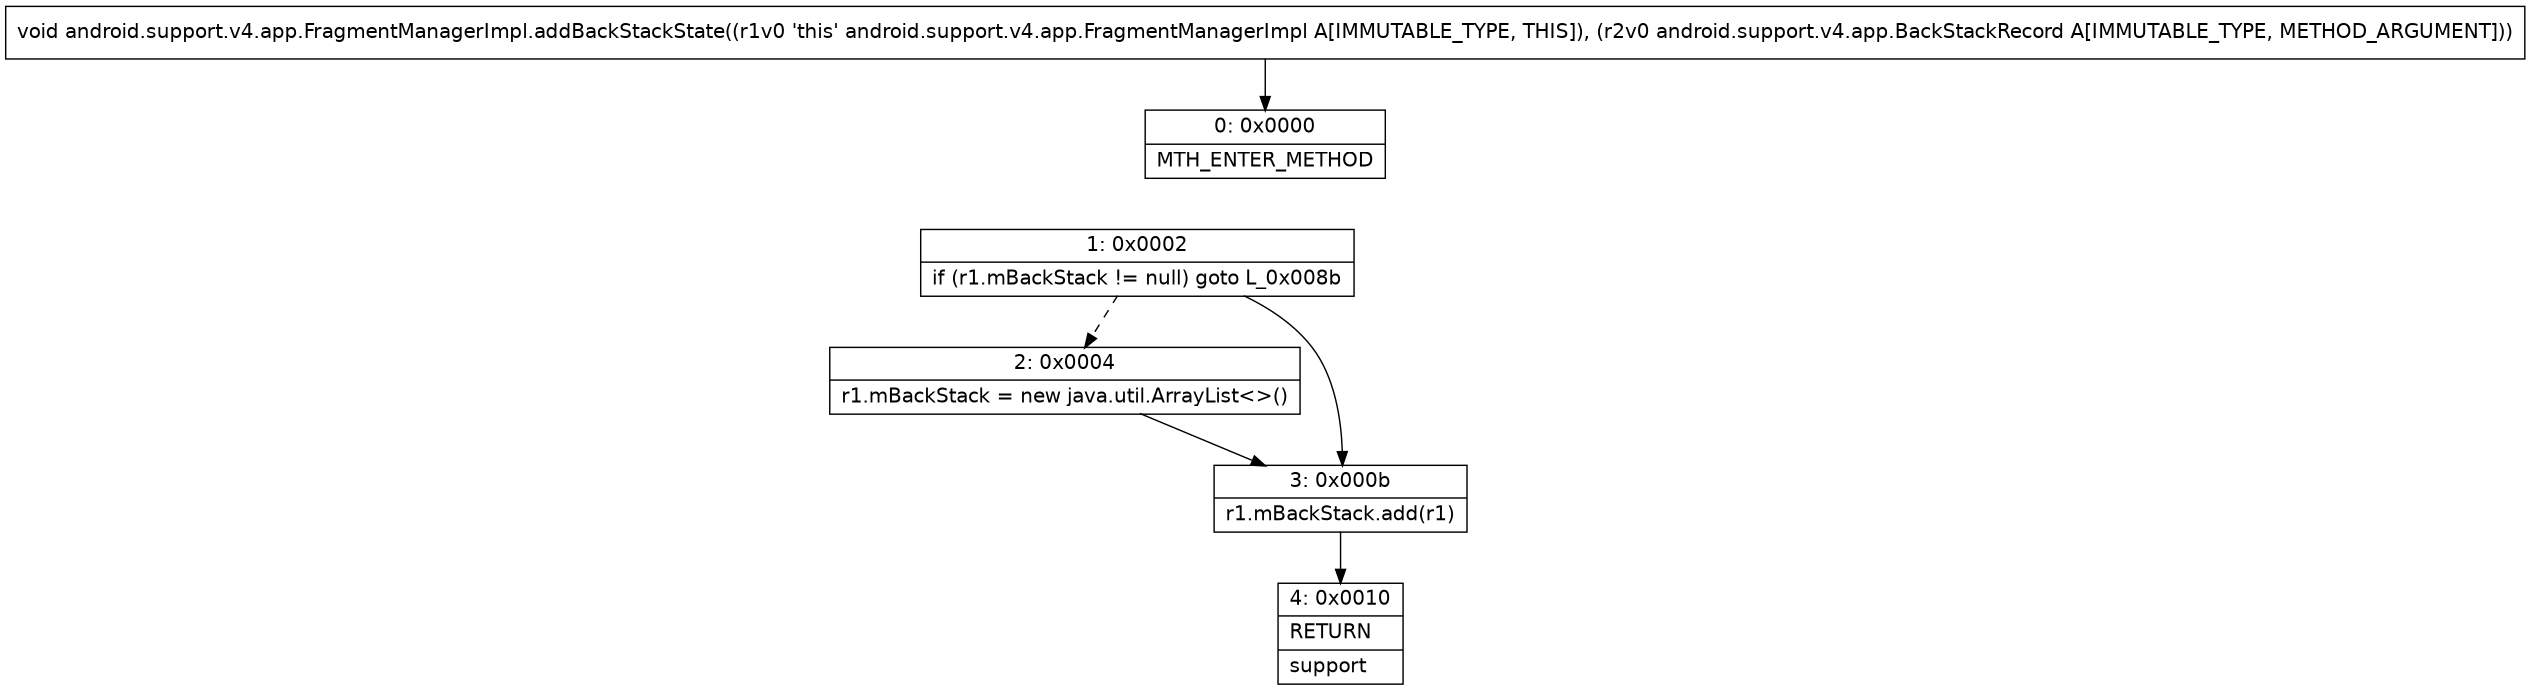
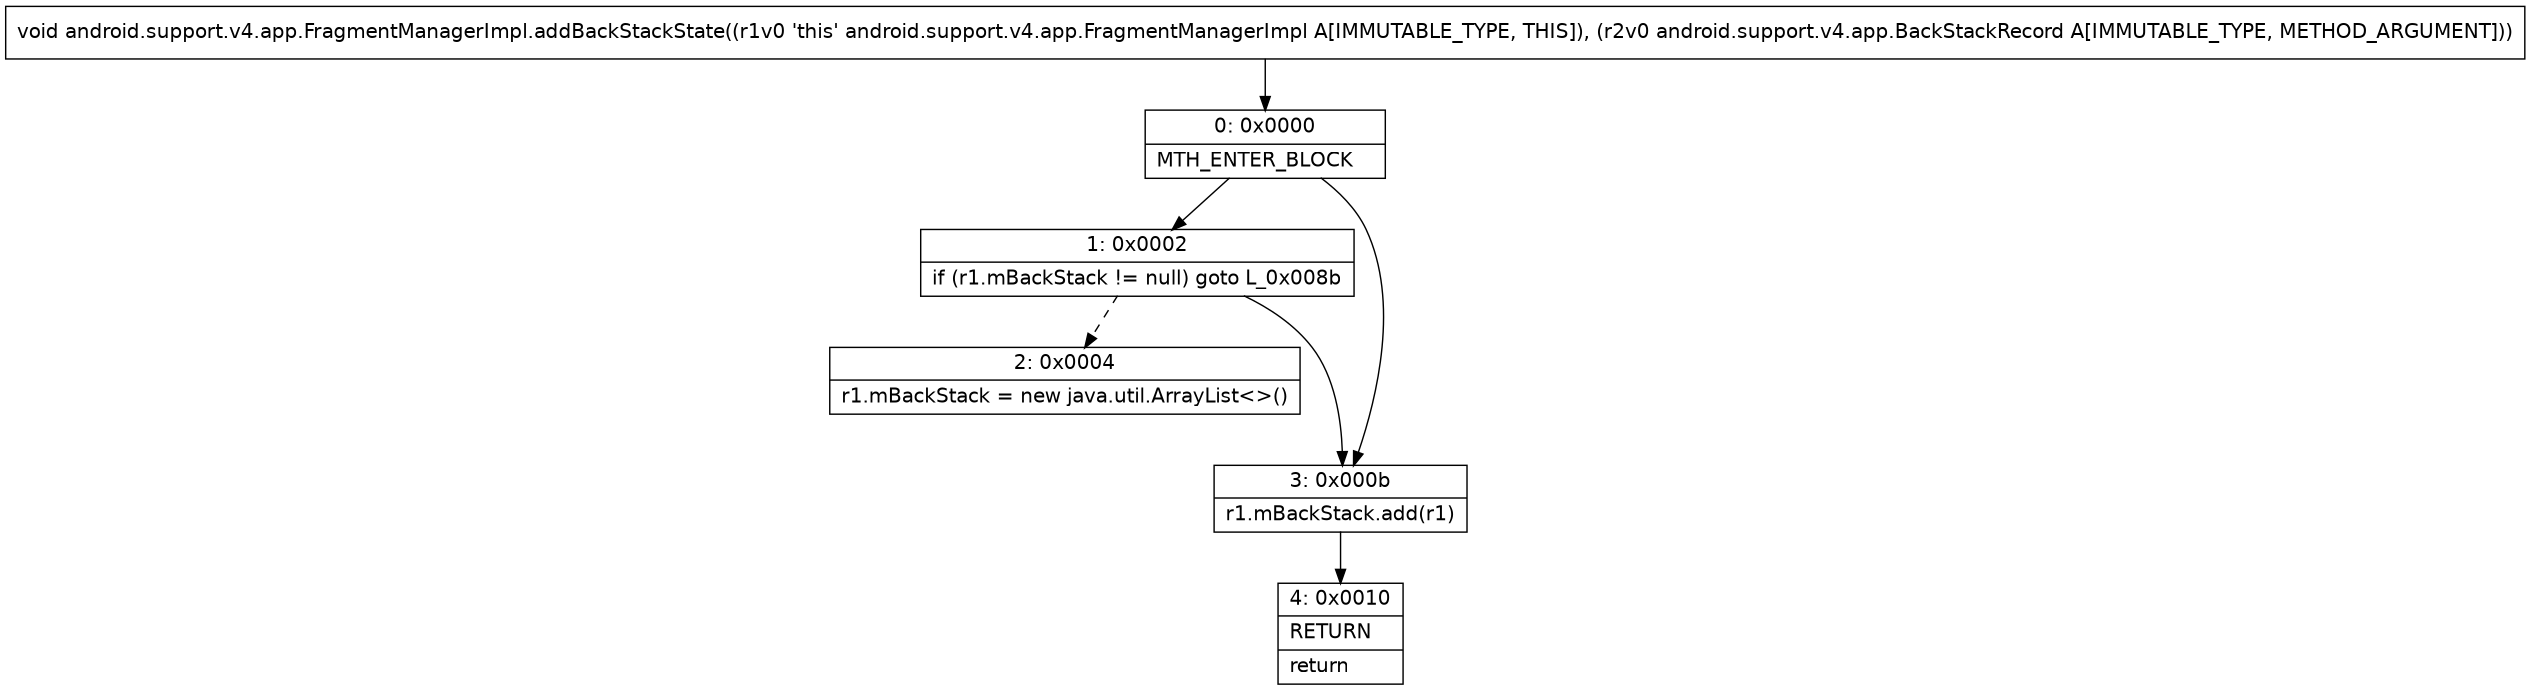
node "0: 0x0000": text "MTH_ENTER_METHOD" -> "MTH_ENTER_BLOCK"
edge "0: 0x0000" -> "1: 0x0002": added
edge "2: 0x0004" -> "3: 0x000b": now "0: 0x0000" -> "3: 0x000b"
node "4: 0x0010": text "support" -> "return"
